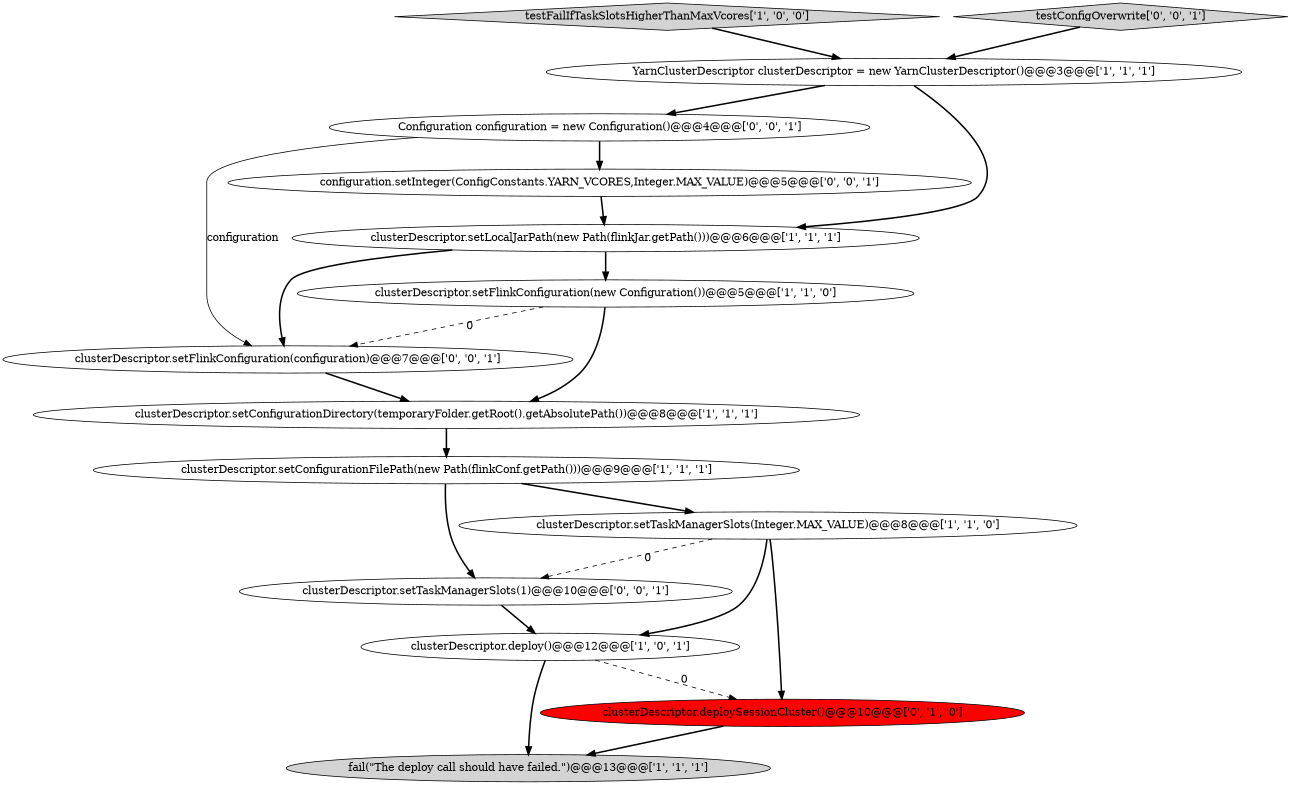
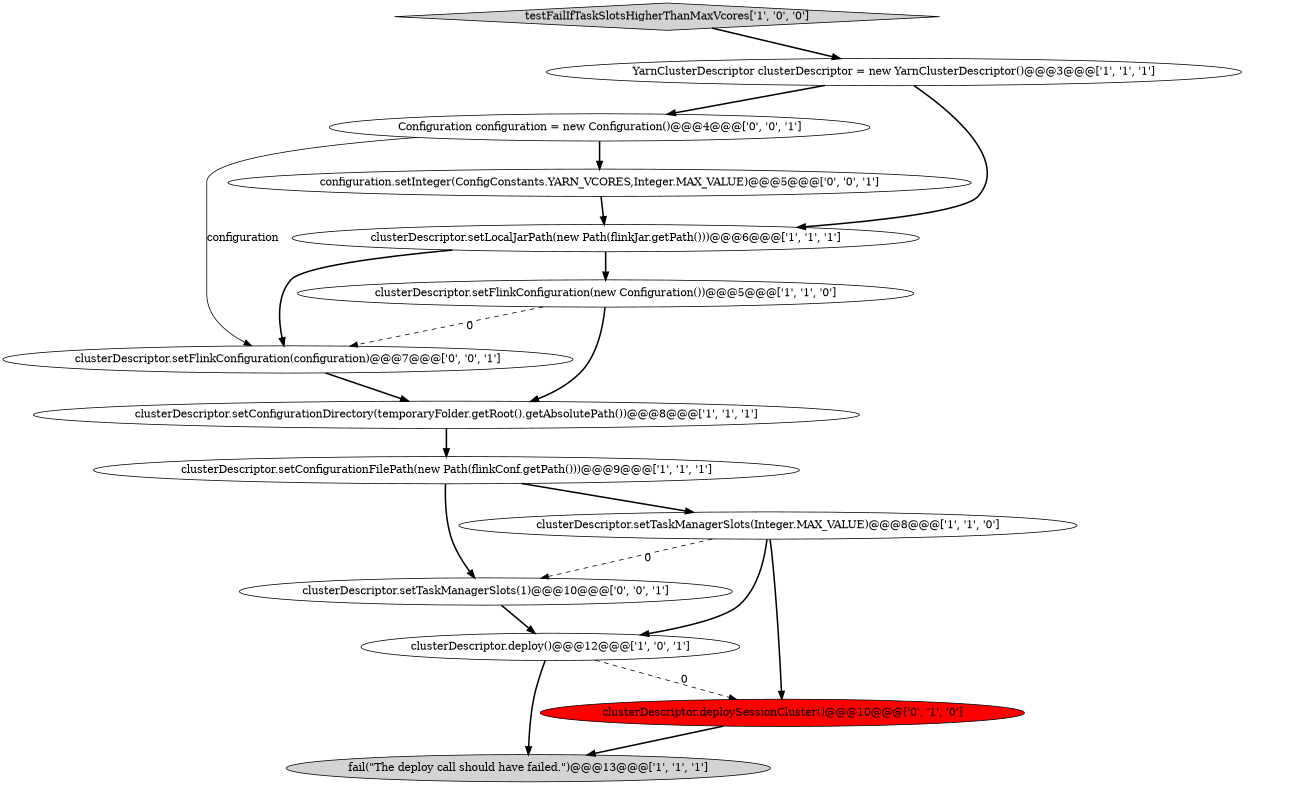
node "testConfigOverwrite['0', '0', '1']": removed
